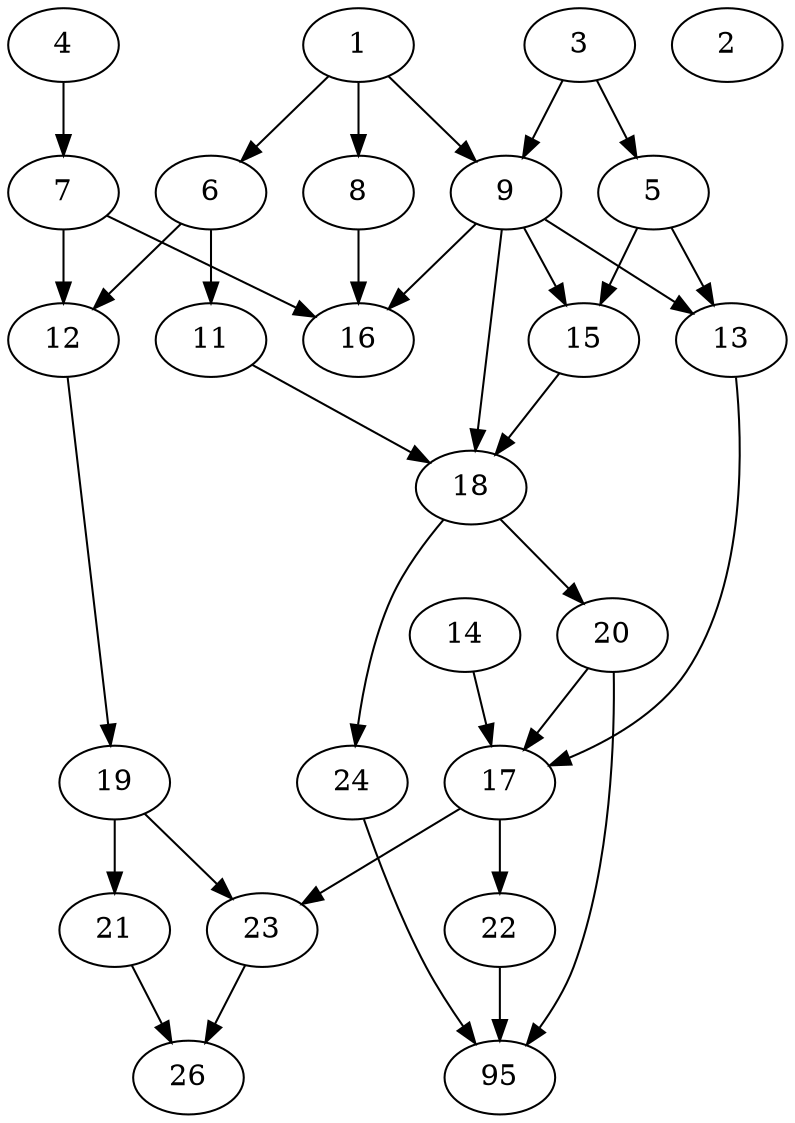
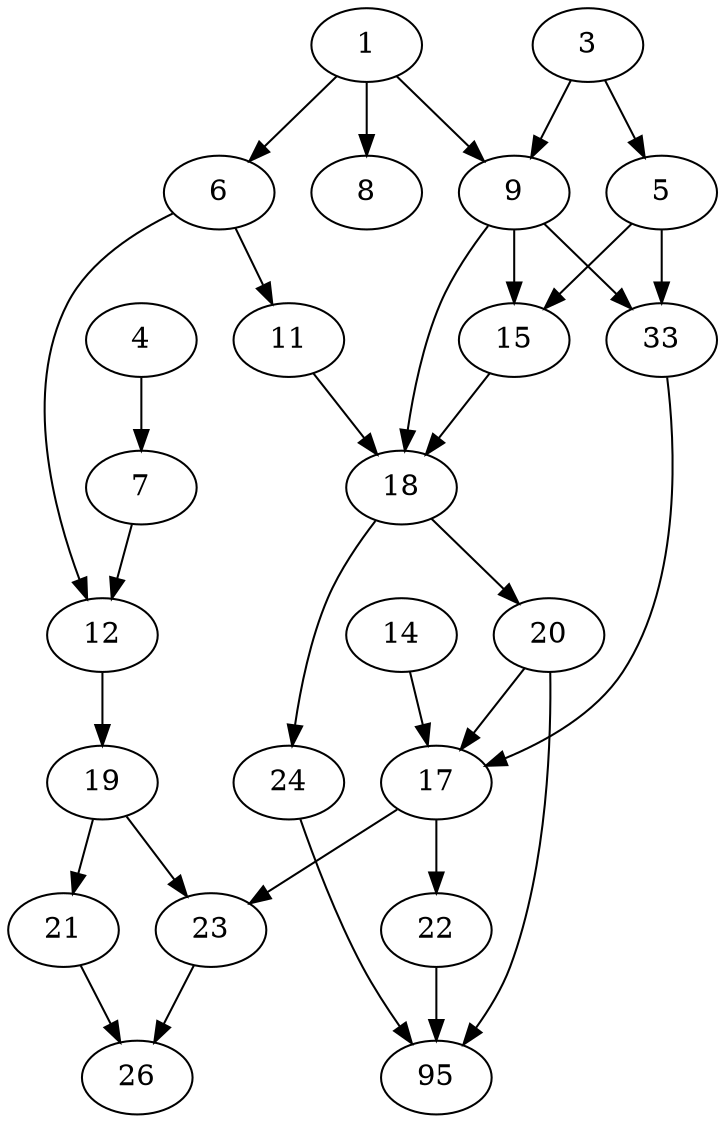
node "2": removed
node "16": removed
node "13": label "13" -> "33"
